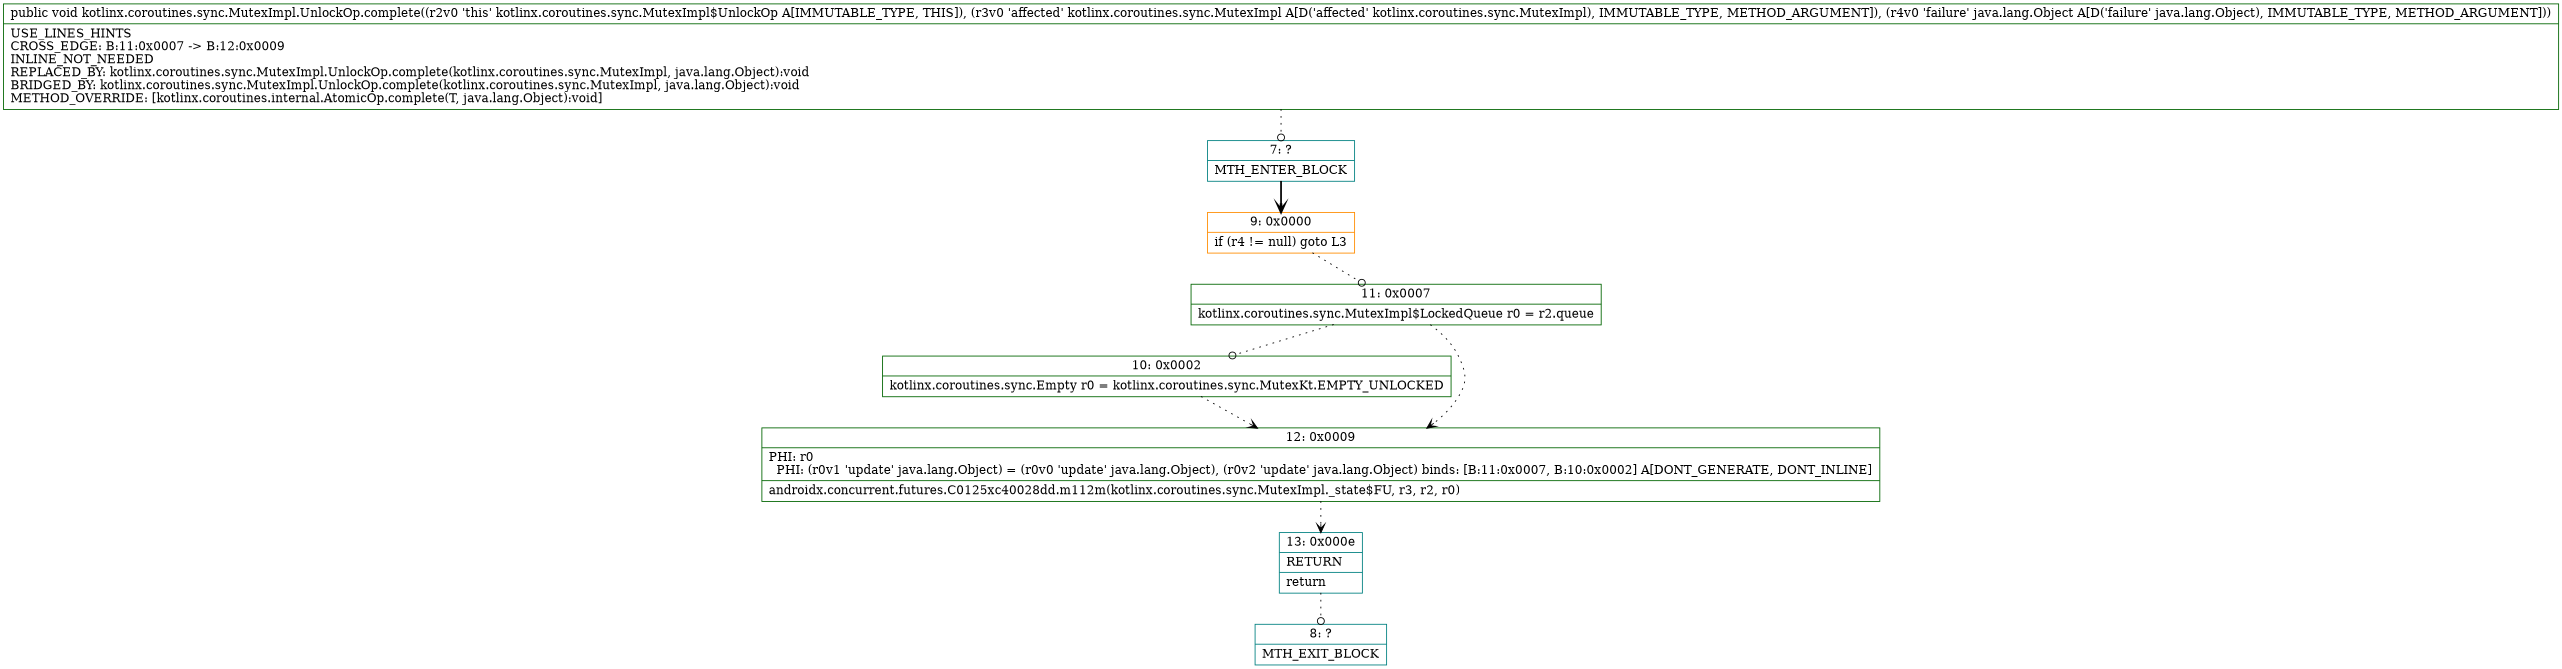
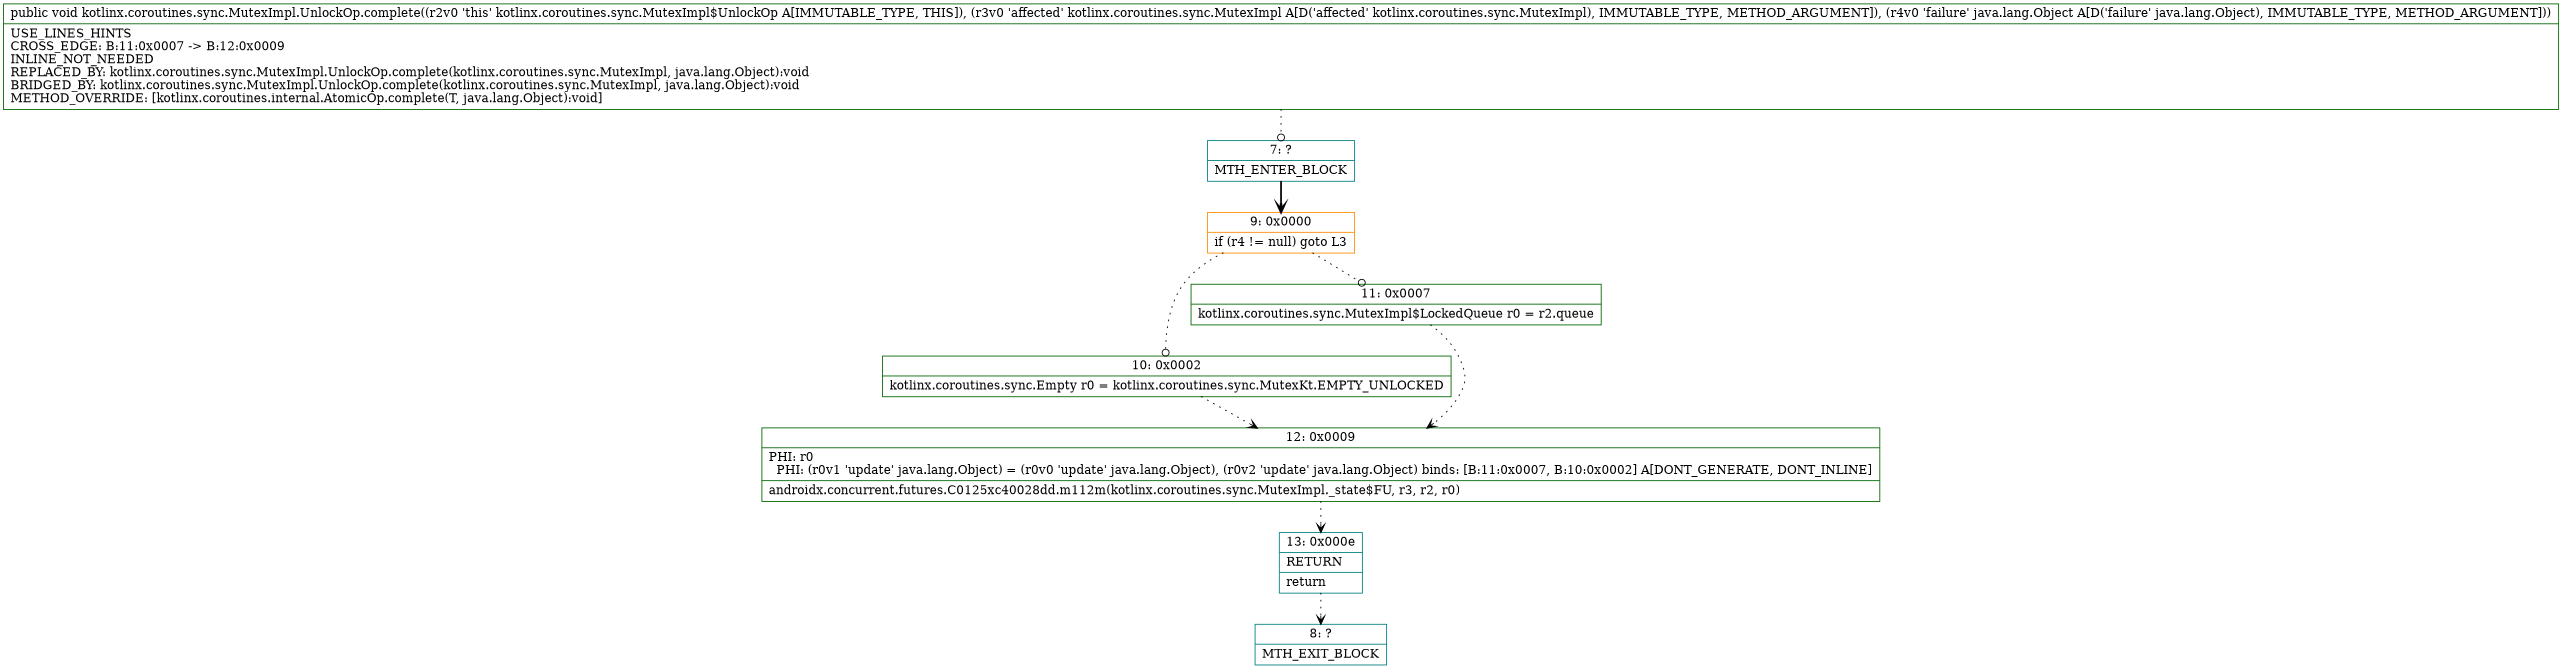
edge "11: 0x0007" -> "10: 0x0002": now "9: 0x0000" -> "10: 0x0002"
edge "13: 0x000e" -> "8: ?": arrowhead odot -> vee
